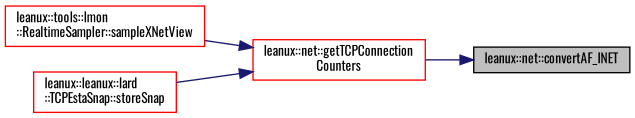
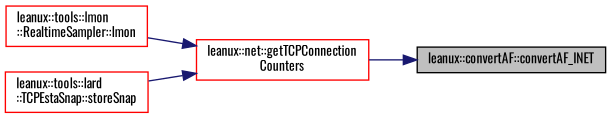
node "leanux::tools::lmon ::RealtimeSampler::sampleXNetView": label "leanux::tools::lmon ::RealtimeSampler::sampleXNetView" -> "leanux::tools::lmon ::RealtimeSampler::lmon"
node "leanux::net::convertAF_INET": label "leanux::net::convertAF_INET" -> "leanux::convertAF::convertAF_INET"
node "leanux::leanux::lard ::TCPEstaSnap::storeSnap": label "leanux::leanux::lard ::TCPEstaSnap::storeSnap" -> "leanux::tools::lard ::TCPEstaSnap::storeSnap"
